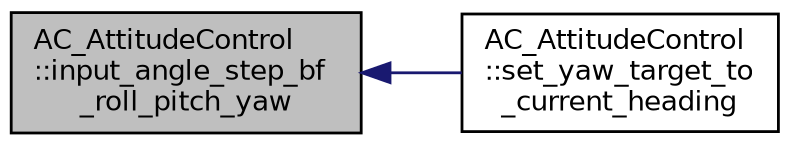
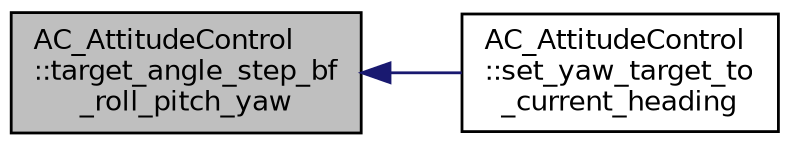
node "AC_AttitudeControl ::input_angle_step_bf _roll_pitch_yaw": label "AC_AttitudeControl ::input_angle_step_bf _roll_pitch_yaw" -> "AC_AttitudeControl ::target_angle_step_bf _roll_pitch_yaw"
